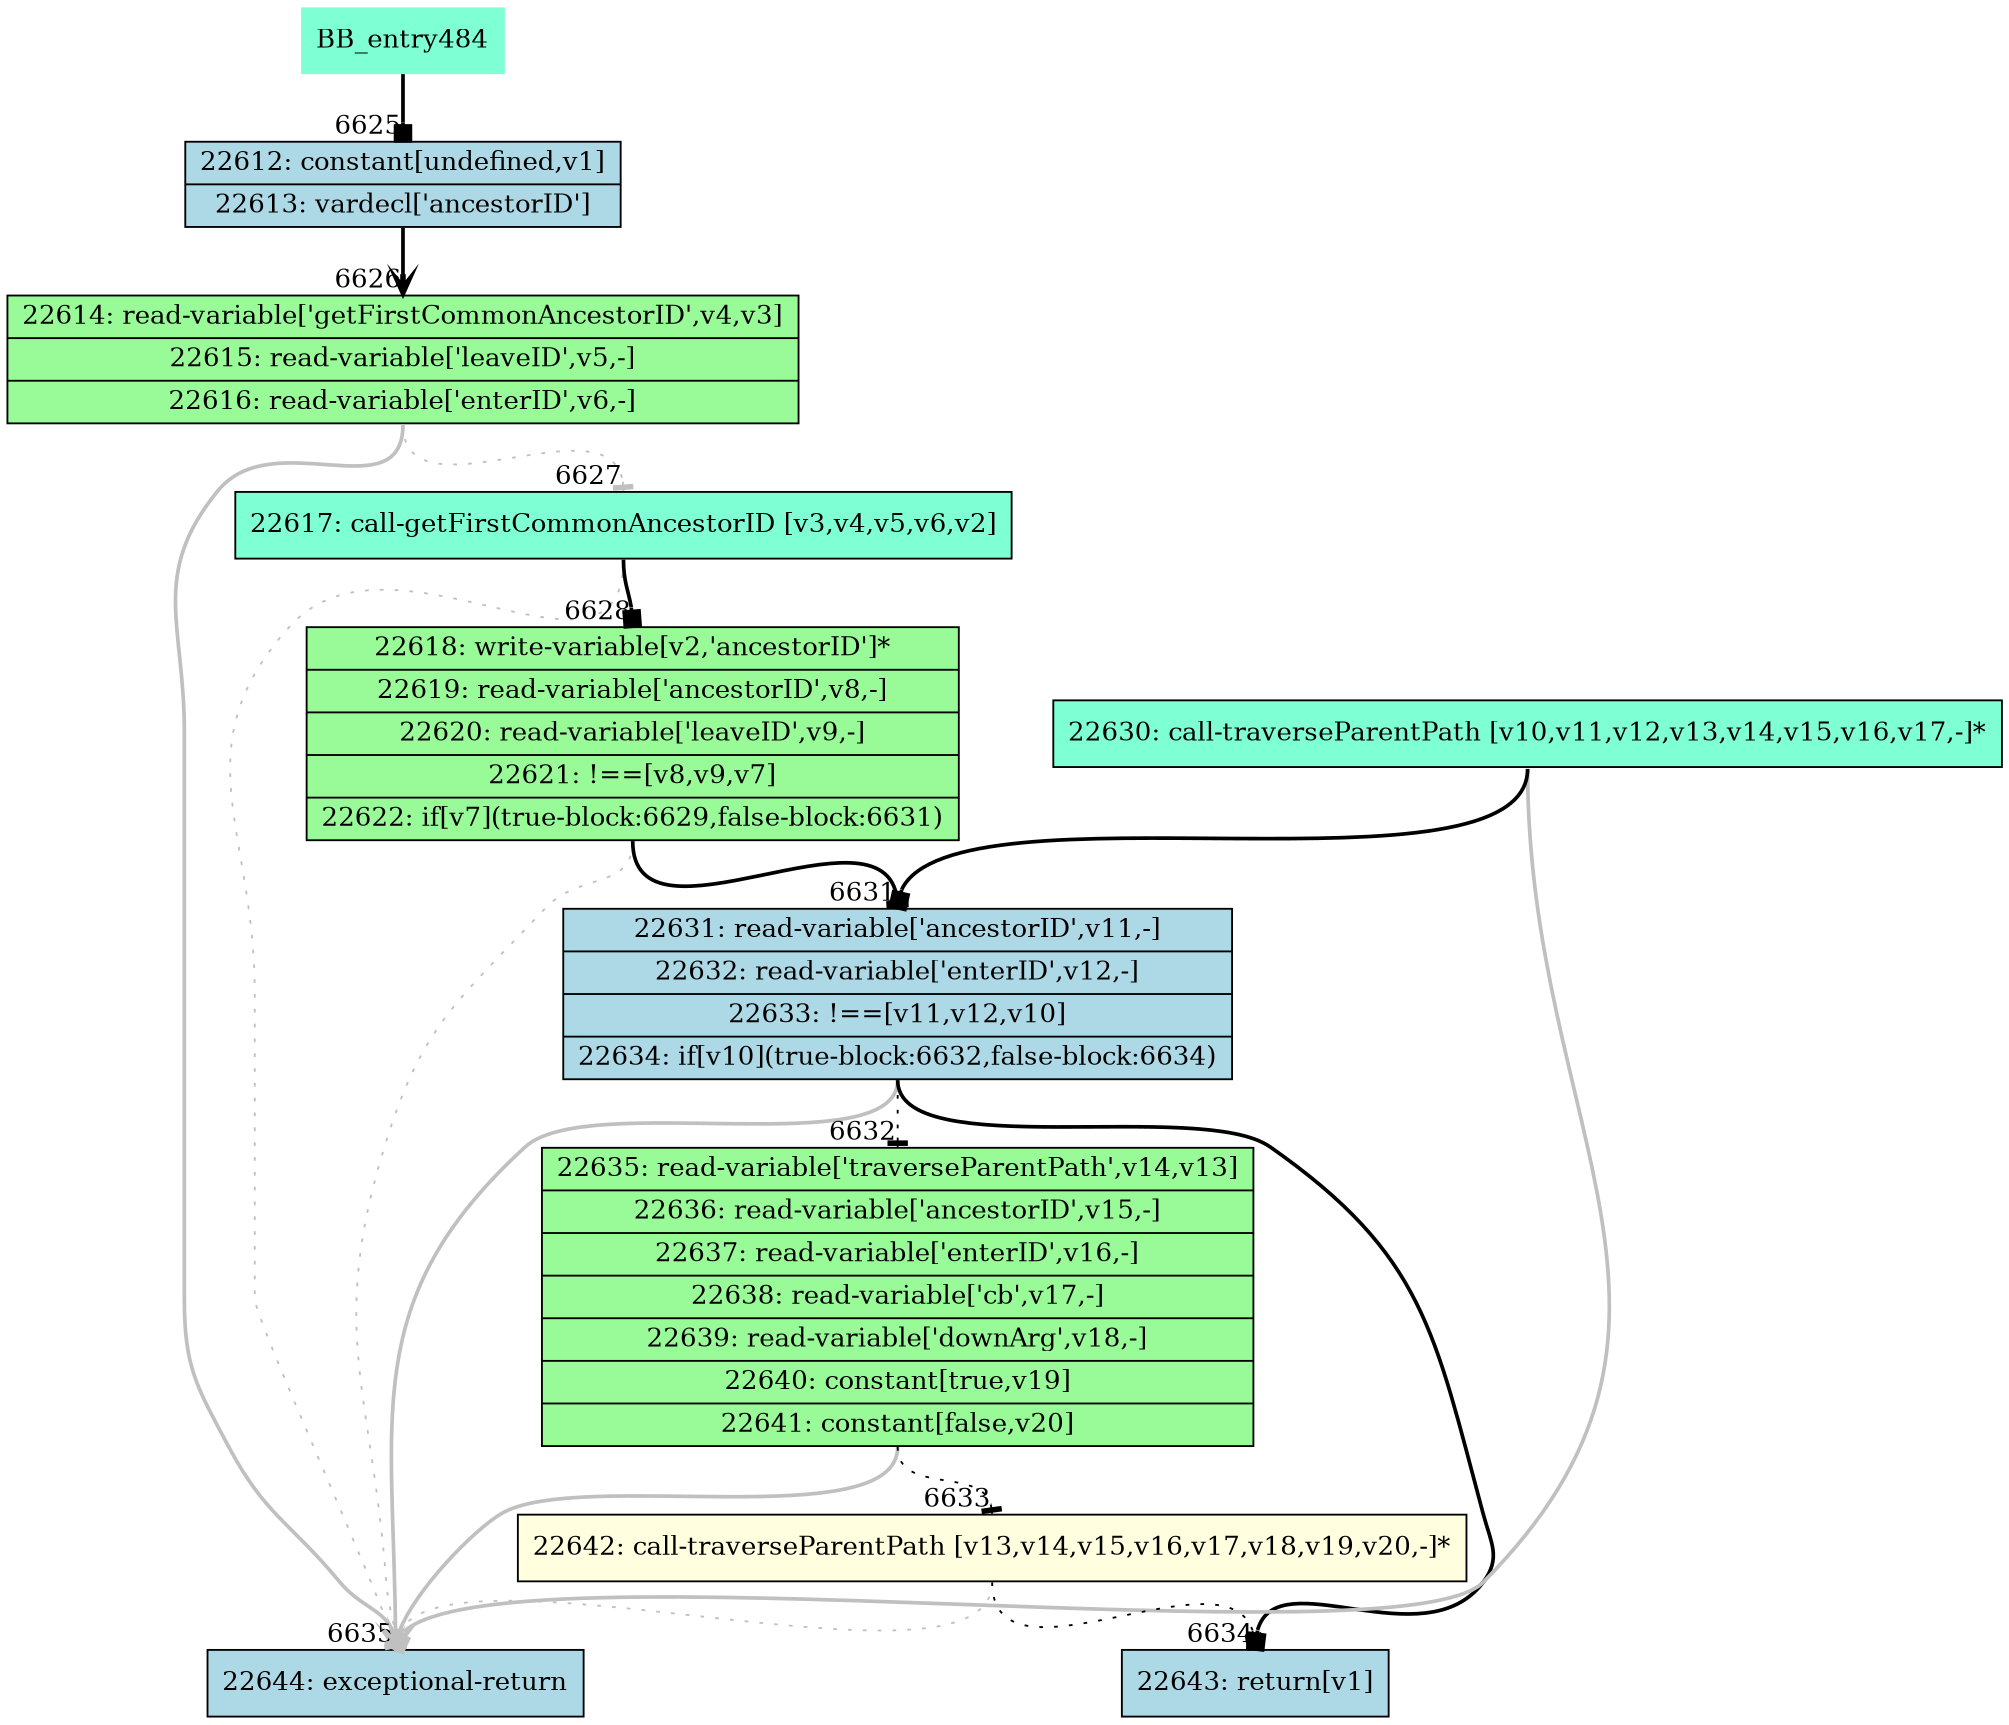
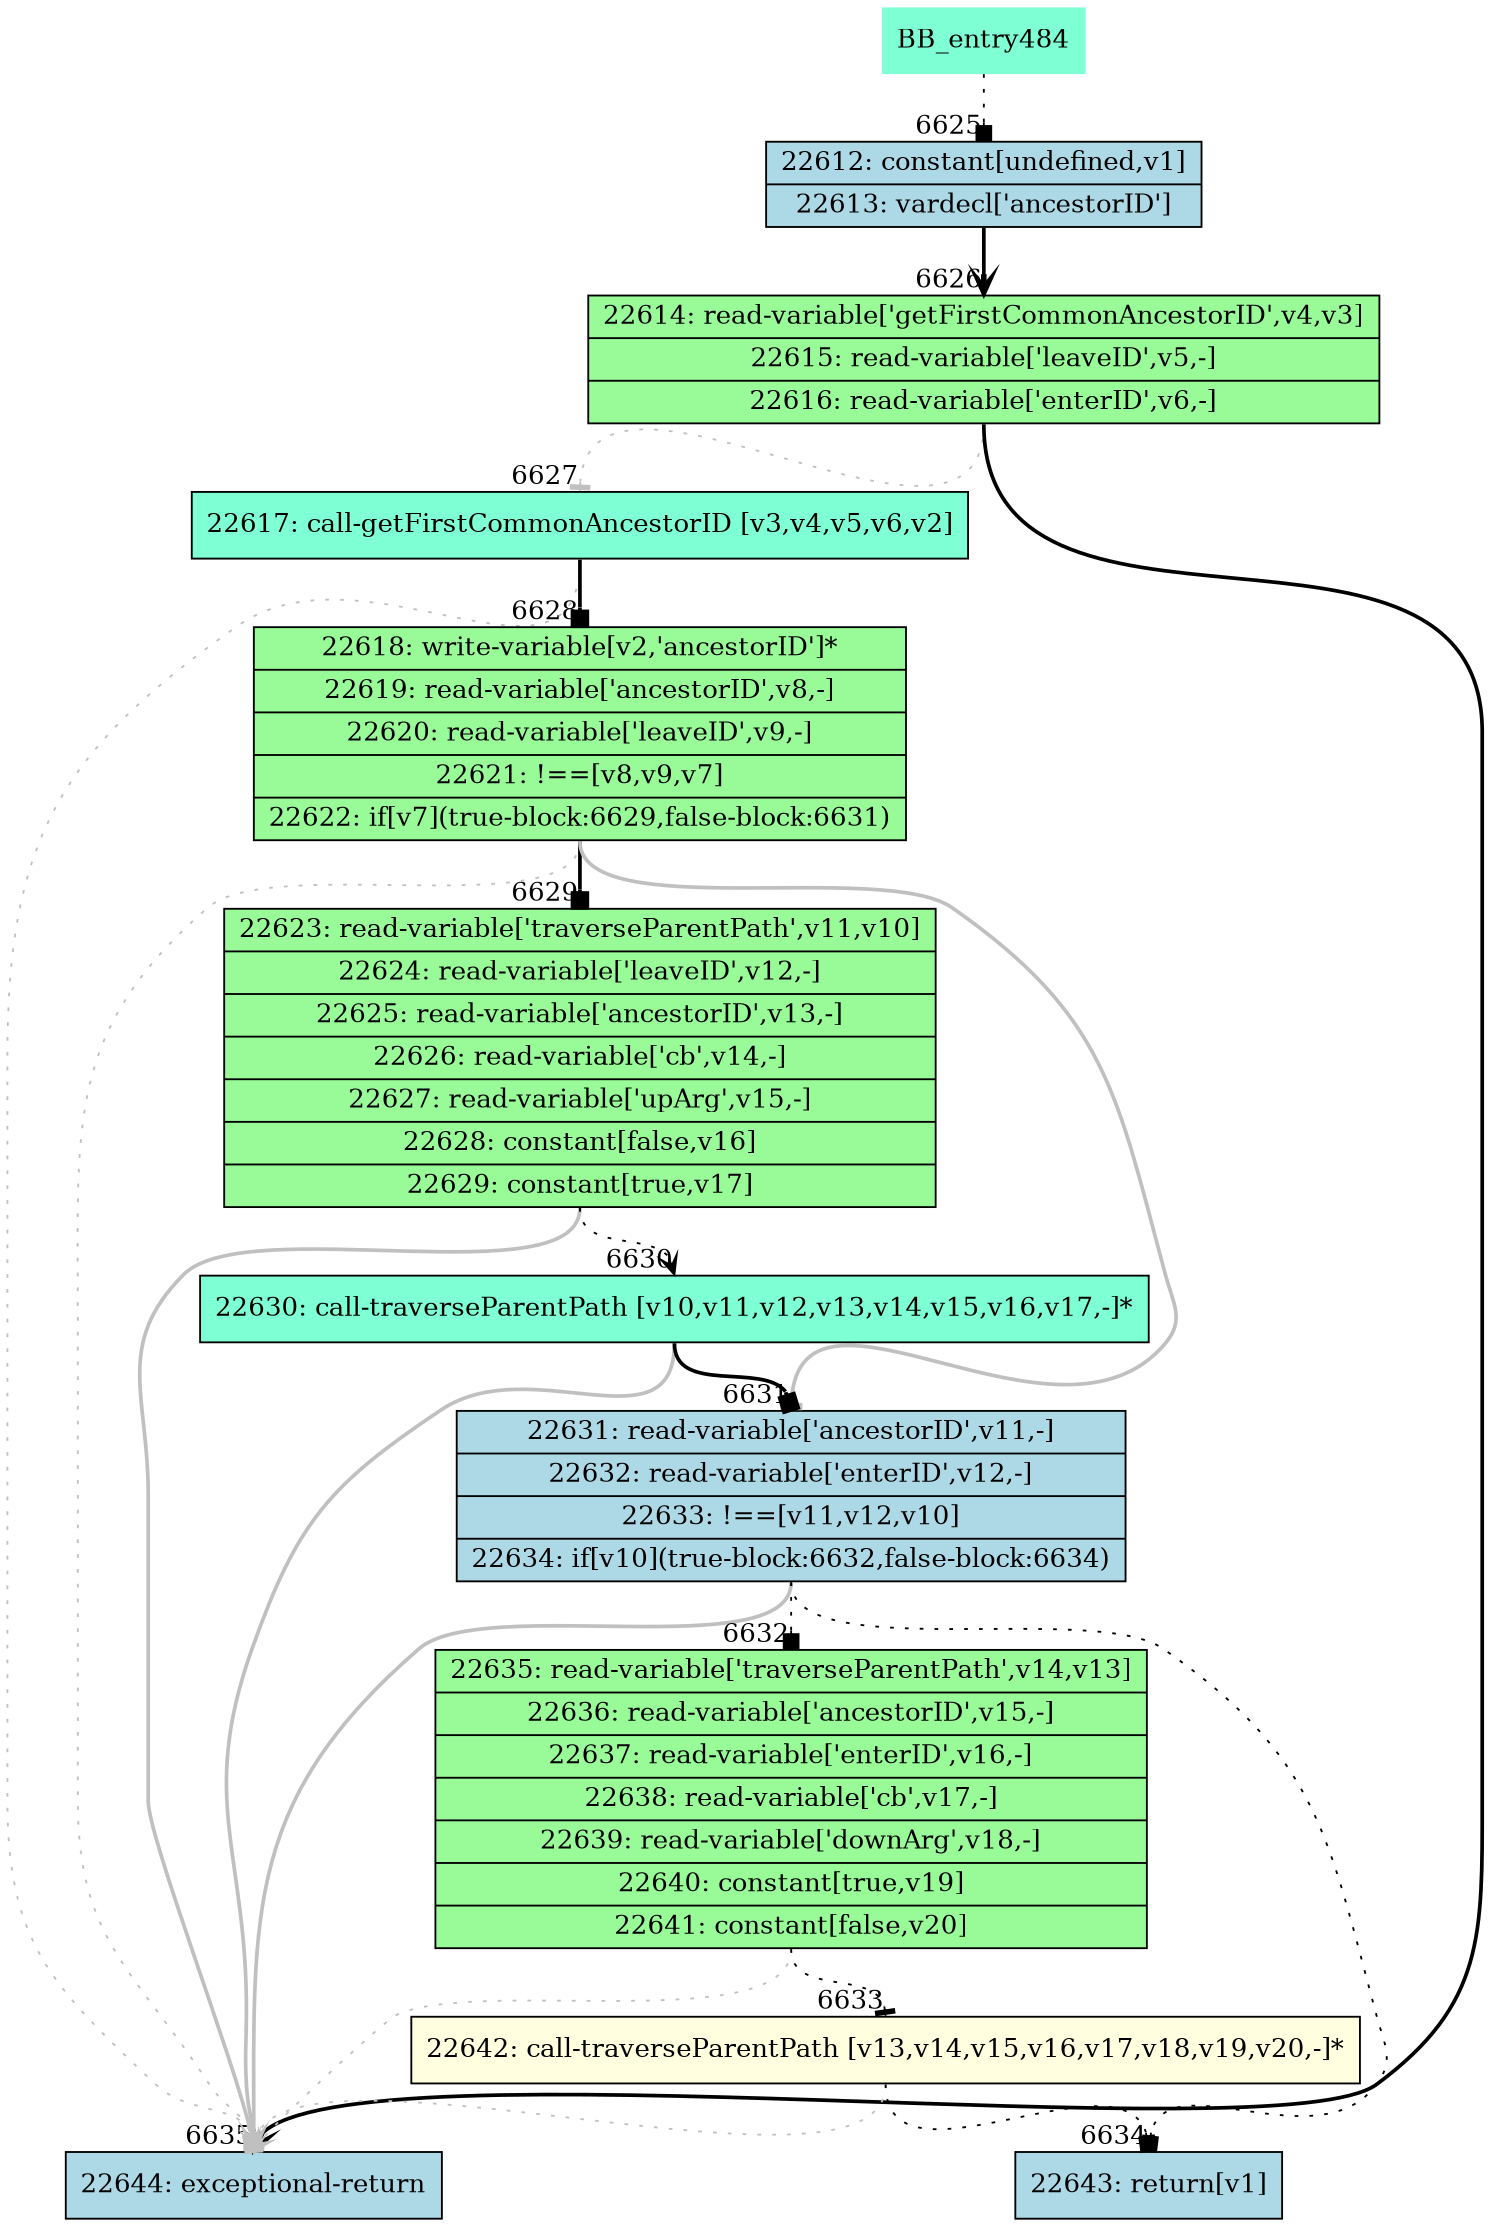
edge "BB_entry484" -> "22612: constant[undefined,v1]": style bold -> dotted
edge "22618: write-variable[v2,'ancestorID']*" -> "22631: read-variable['ancestorID',v11,-]": color black -> gray
edge "22614: read-variable['getFirstCommonAncestorID',v4,v3]" -> "22644: exceptional-return": color gray -> black
node "22623: read-variable['traverseParentPath',v11,v10]": added
edge "22631: read-variable['ancestorID',v11,-]" -> "22635: read-variable['traverseParentPath',v14,v13]": arrowhead tee -> box
edge "22631: read-variable['ancestorID',v11,-]" -> "22644: exceptional-return": arrowhead tee -> vee
edge "22631: read-variable['ancestorID',v11,-]" -> "22643: return[v1]": style bold -> dotted
edge "22635: read-variable['traverseParentPath',v14,v13]" -> "22644: exceptional-return": style bold -> dotted
